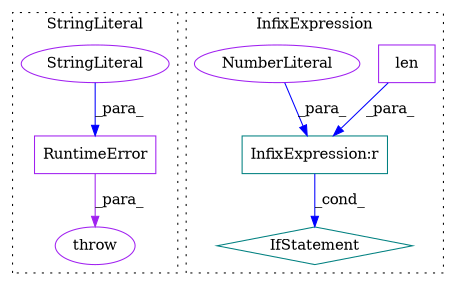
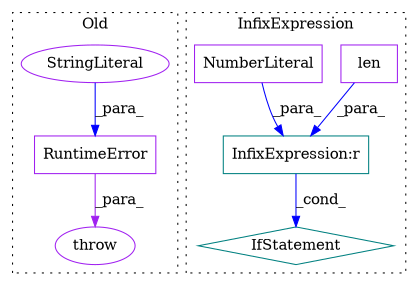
cluster "StringLiteral": label "StringLiteral" -> "Old"
node "NumberLiteral": shape ellipse -> box
